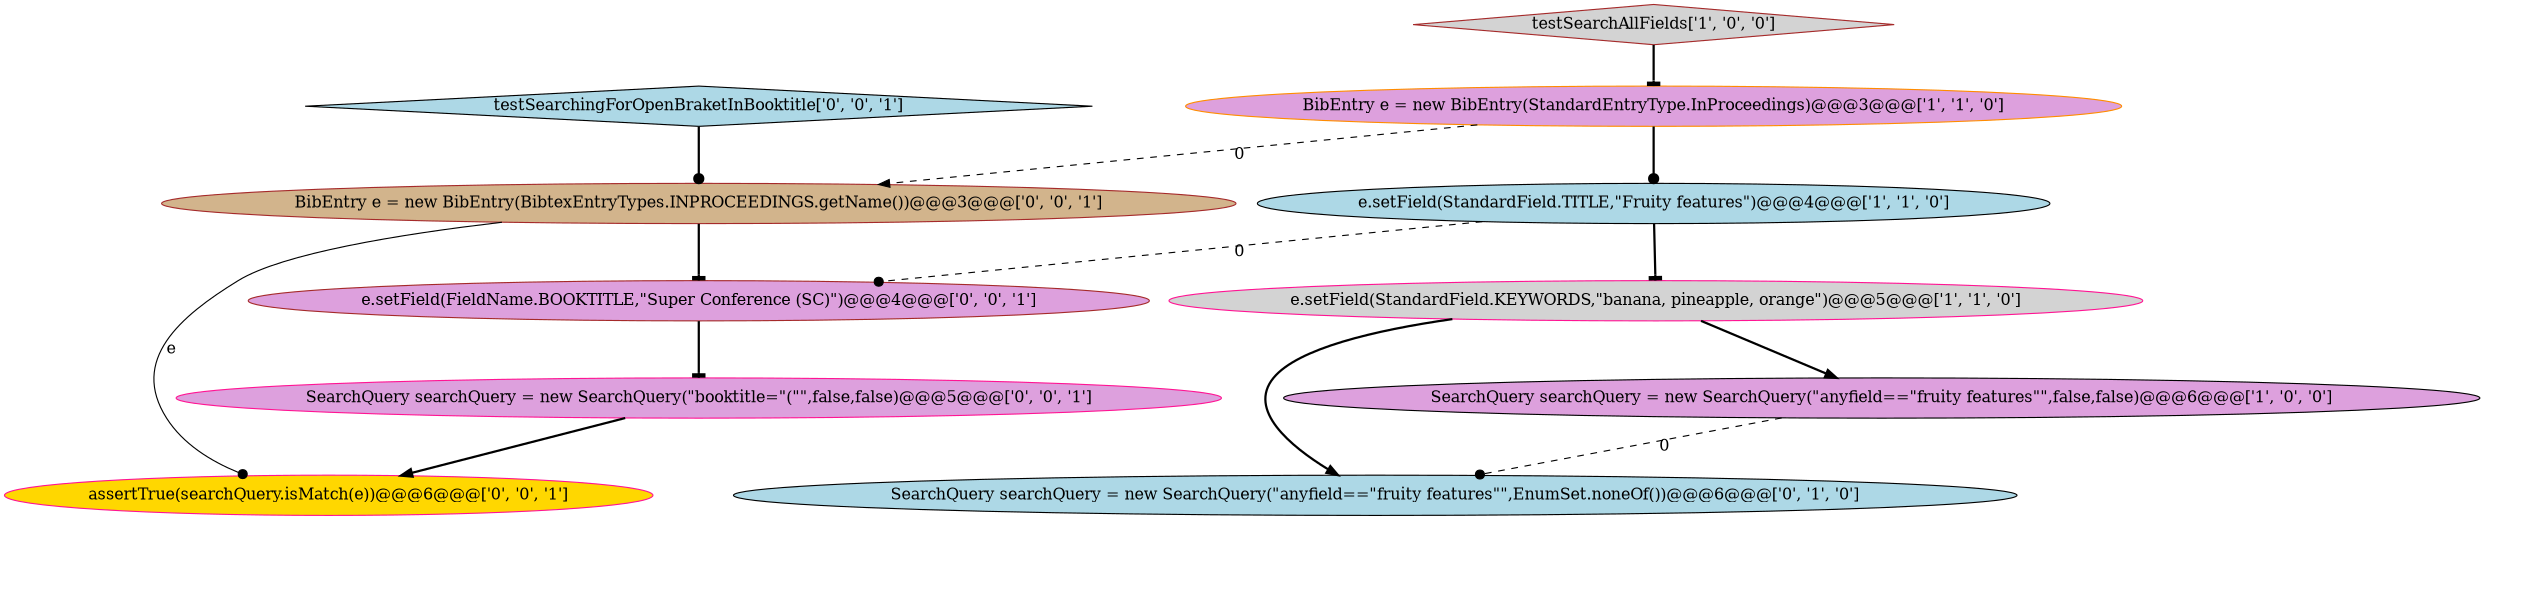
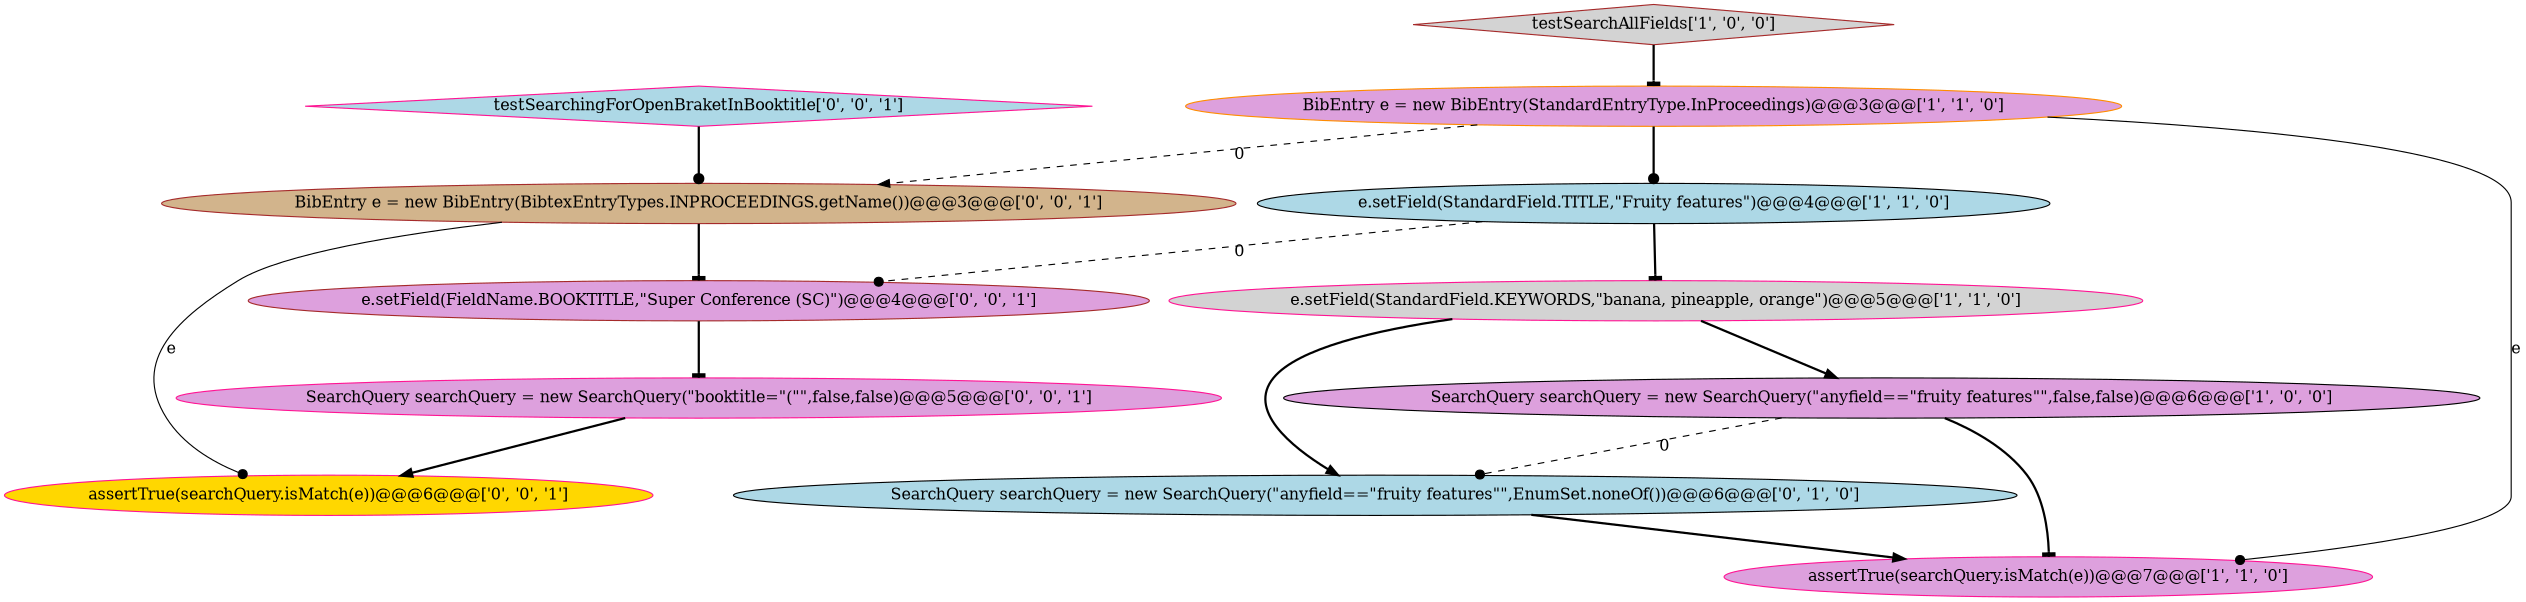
node "testSearchingForOpenBraketInBooktitle['0', '0', '1']": color black -> deeppink
node "assertTrue(searchQuery.isMatch(e))@@@7@@@['1', '1', '0']": added
